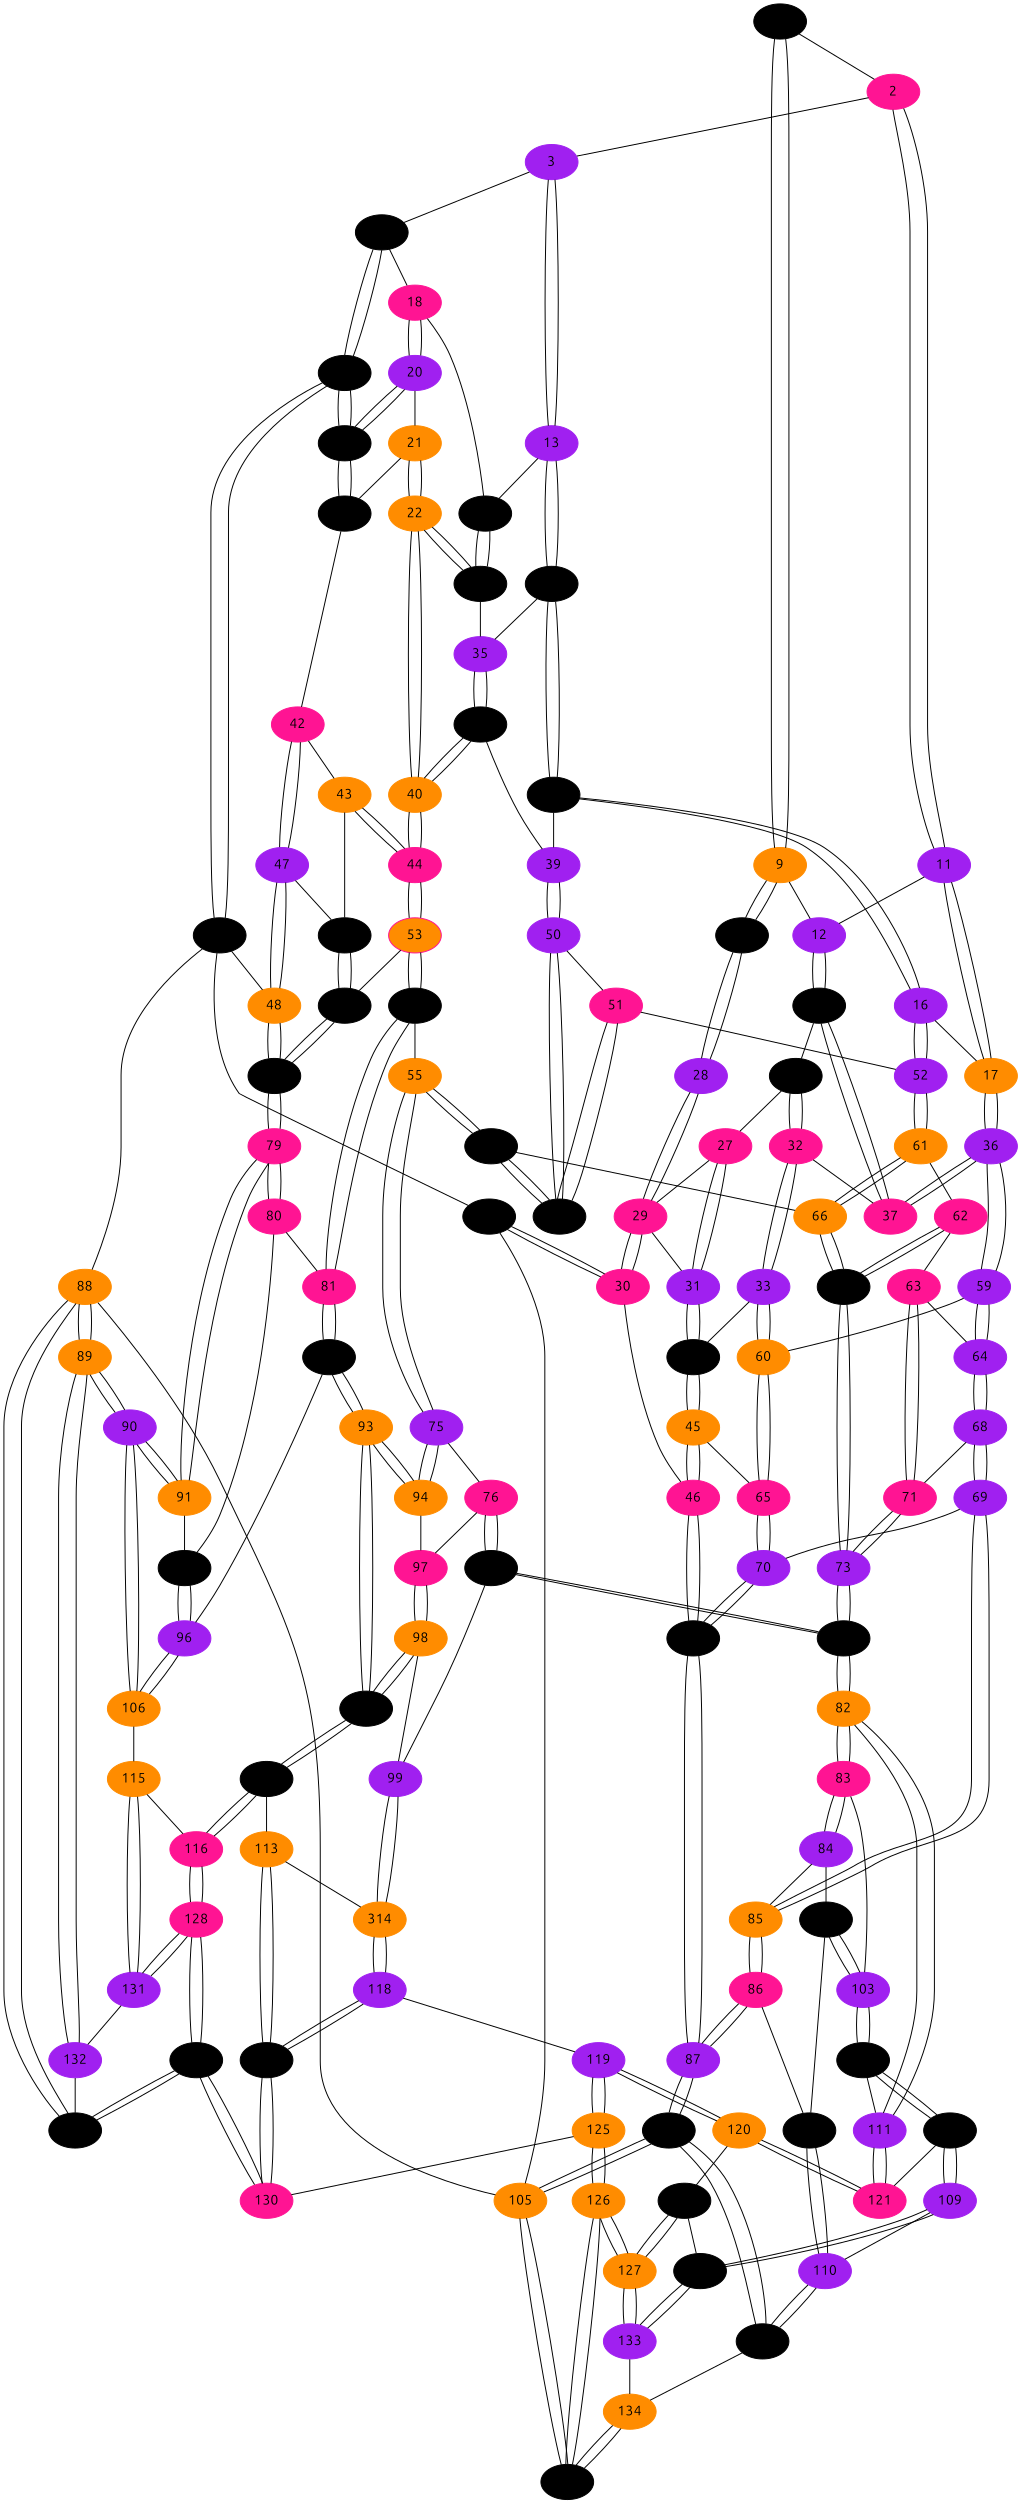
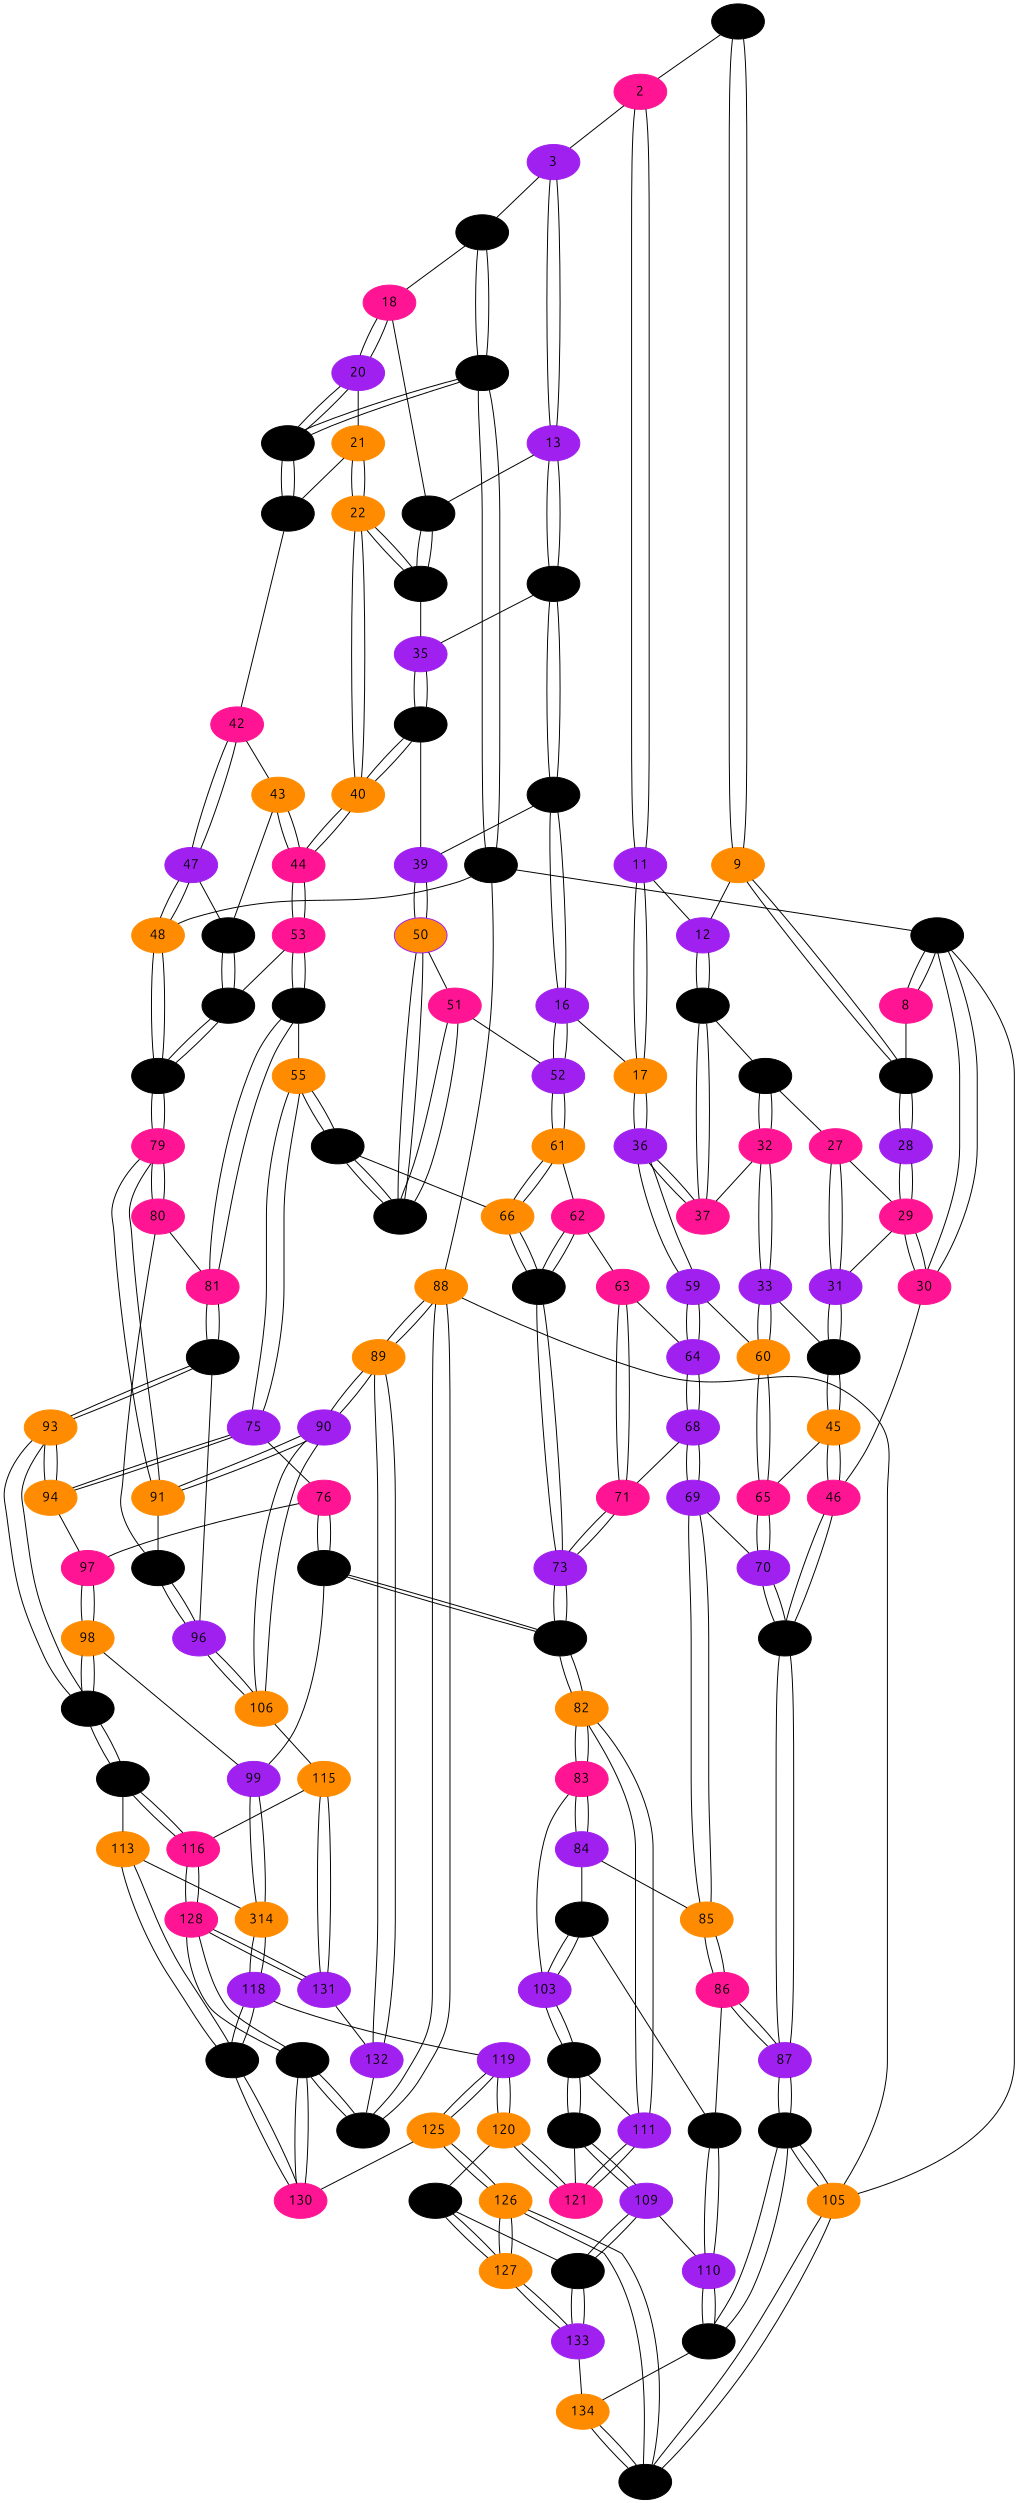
node "53": fillcolor darkorange -> deeppink
node "50": fillcolor purple -> darkorange
node "8": added
